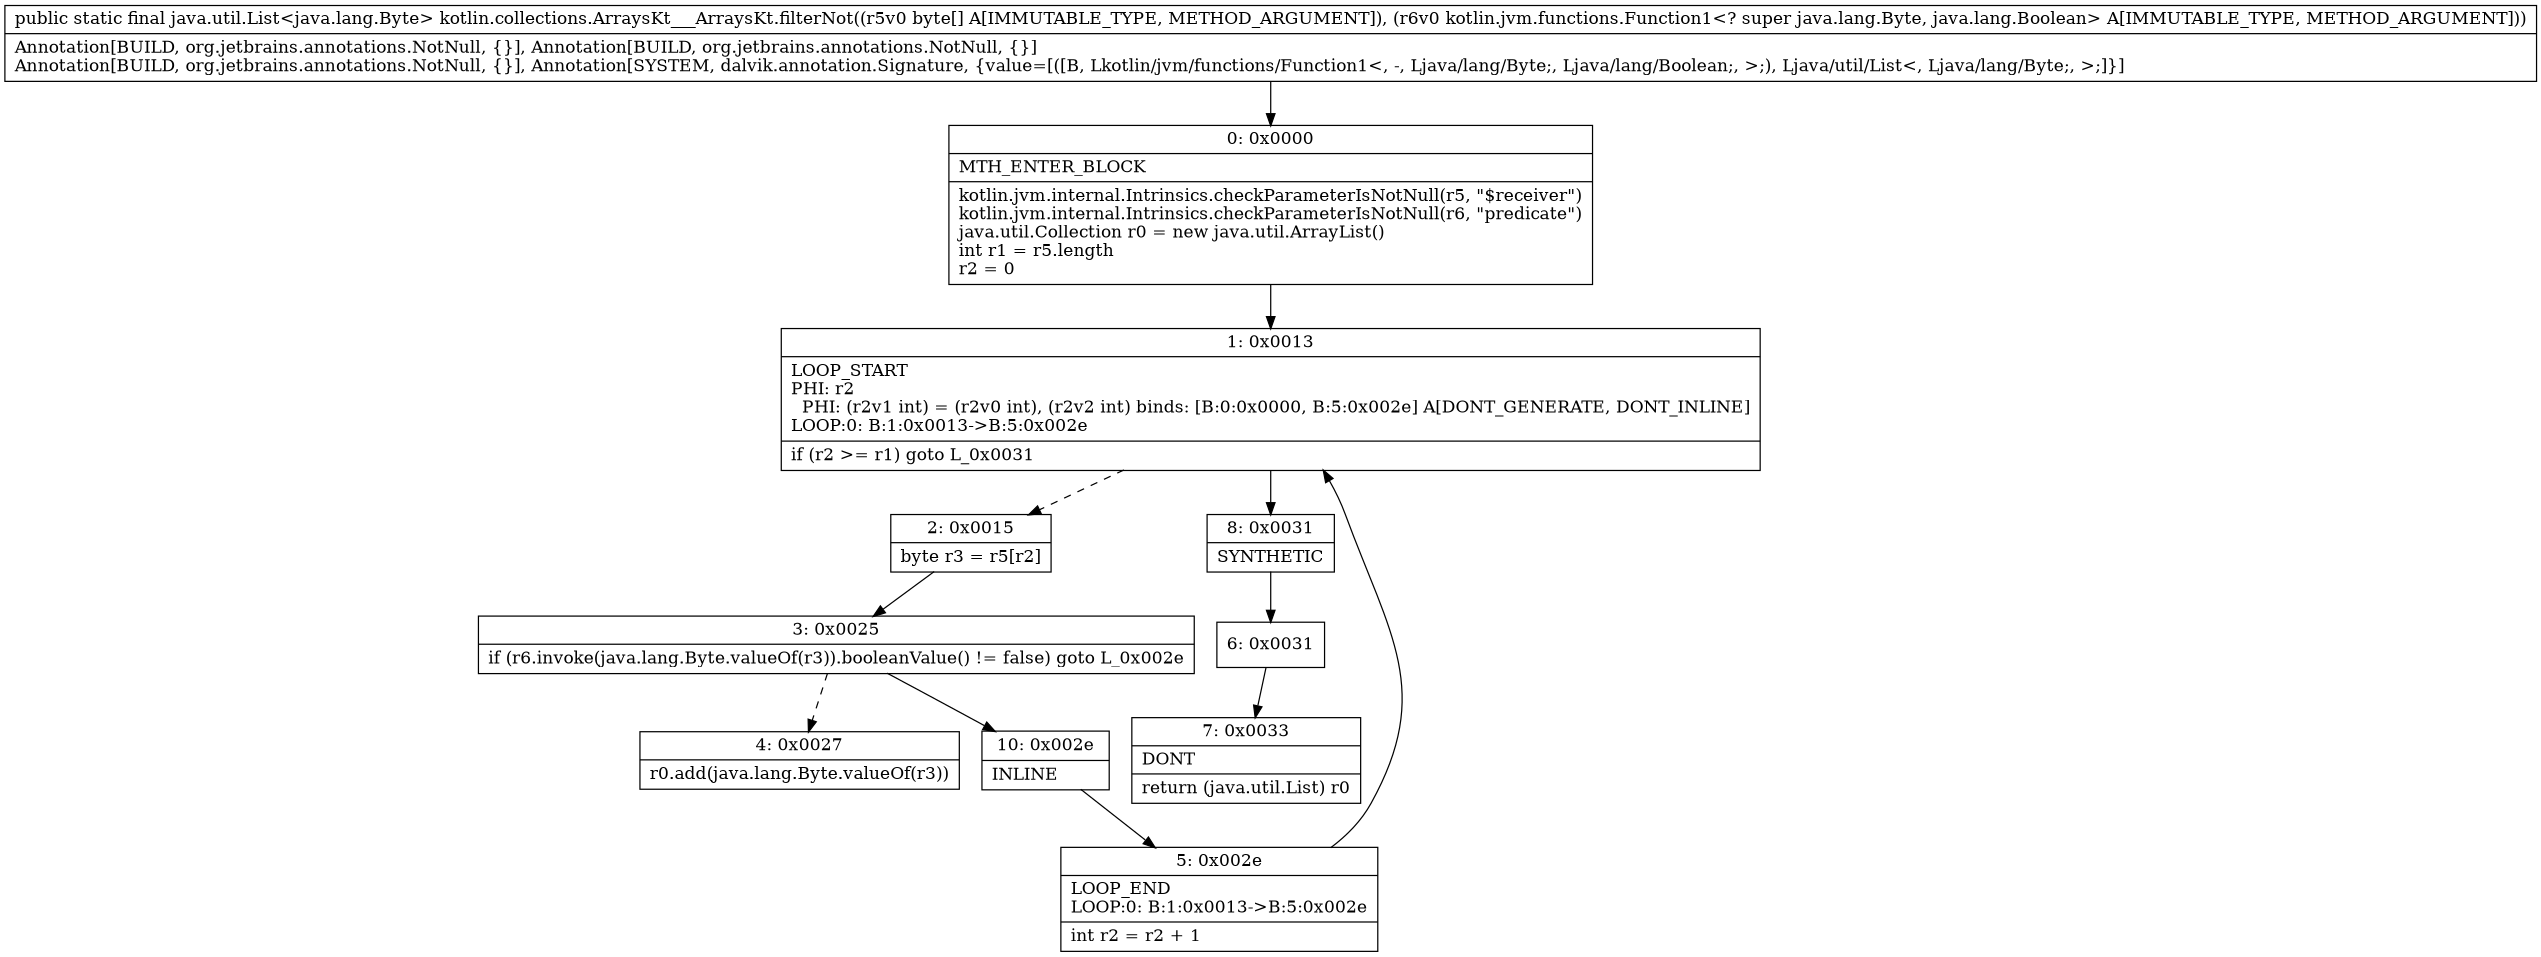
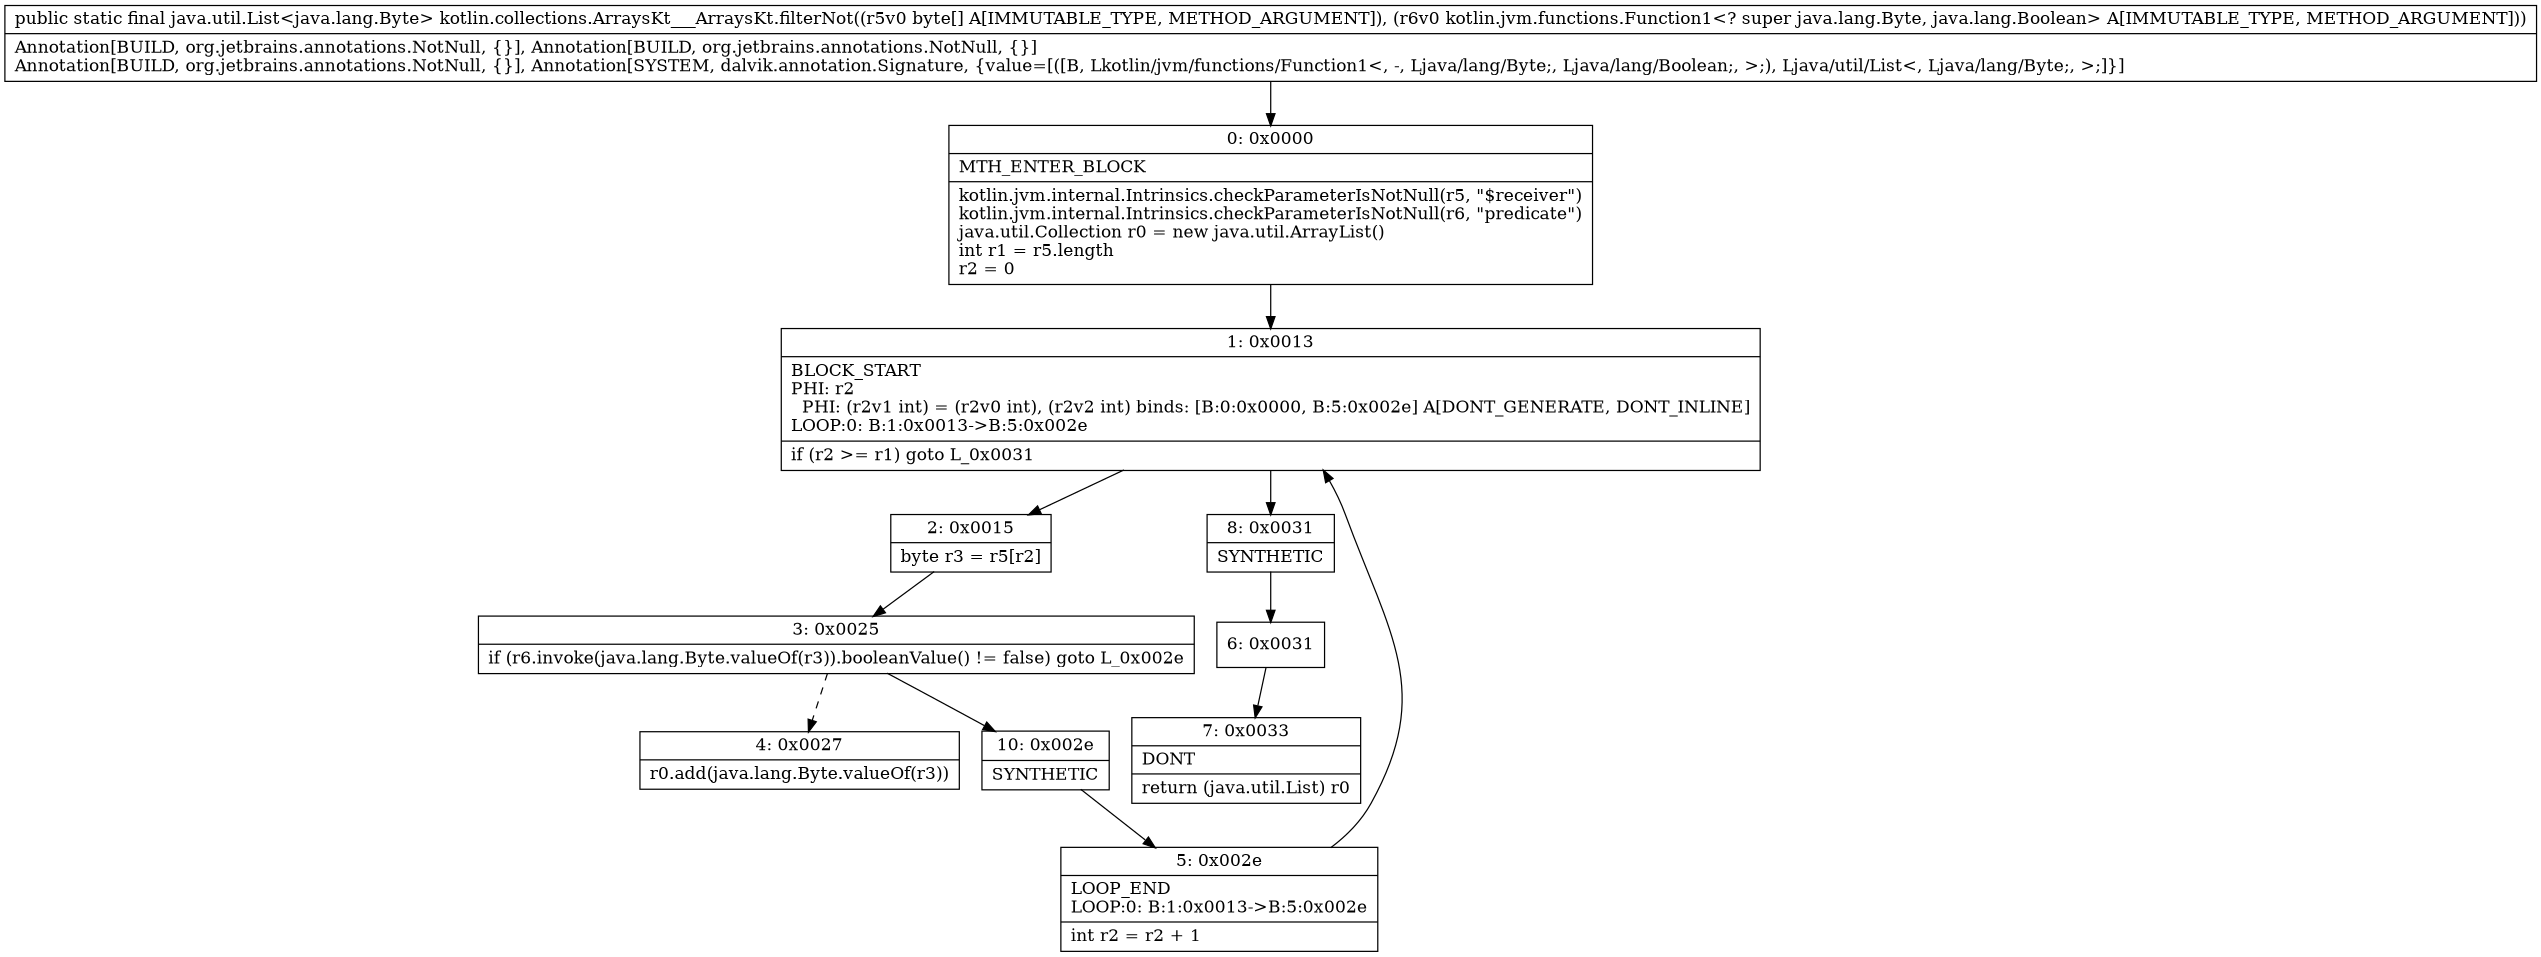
node "1: 0x0013": text "LOOP_START" -> "BLOCK_START"
edge "1: 0x0013" -> "2: 0x0015": style dashed -> solid
node "10: 0x002e": text "INLINE" -> "SYNTHETIC"
